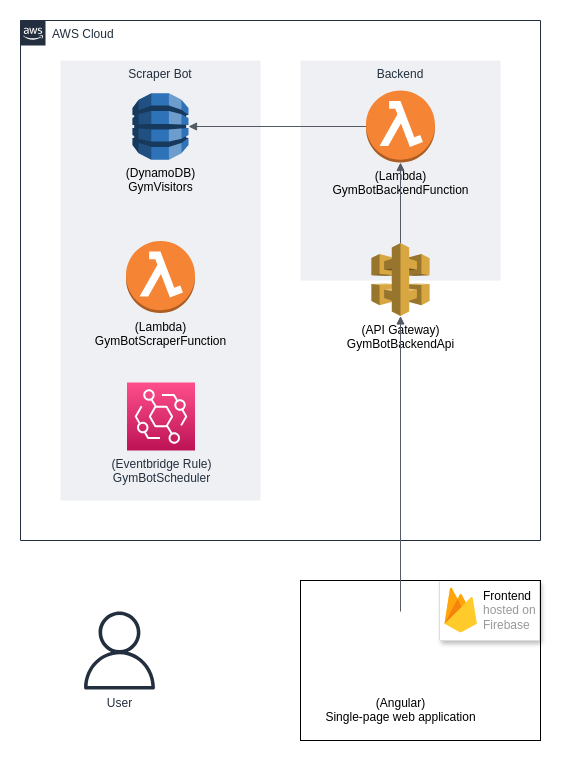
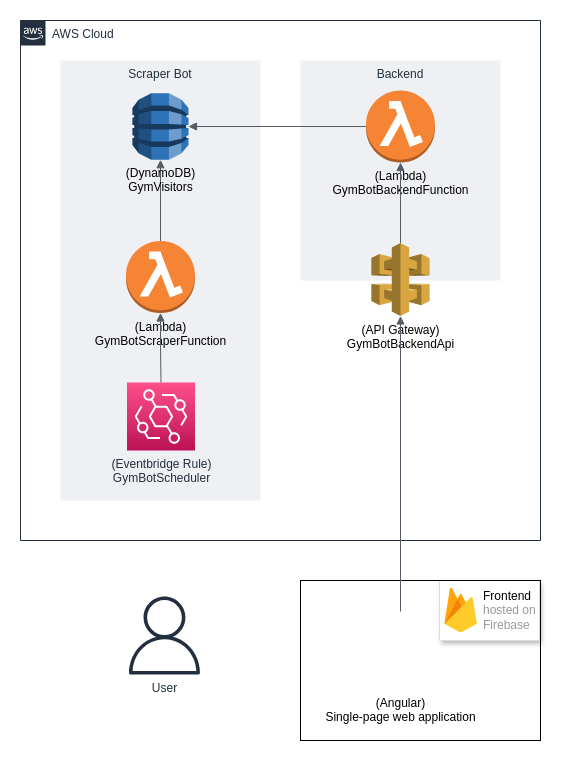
edge "(Lambda) GymBotScraperFunction" -> "(DynamoDB) GymVisitors": added
edge "(Eventbridge Rule) GymBotScheduler" -> "(Lambda) GymBotScraperFunction": added
node "User": moved (120, 651) -> (165, 636)
